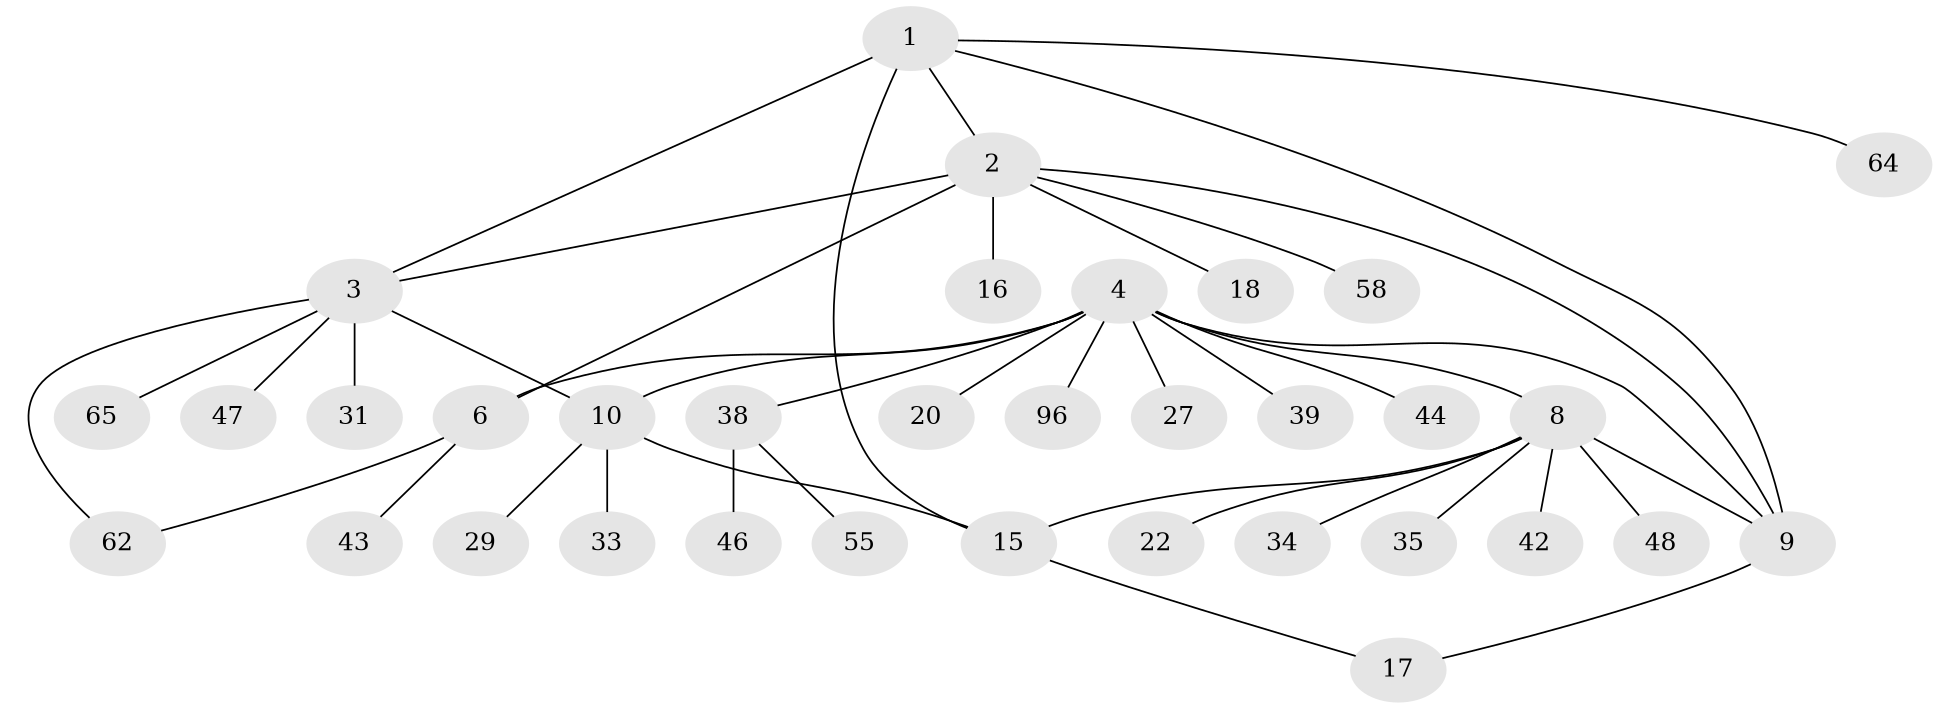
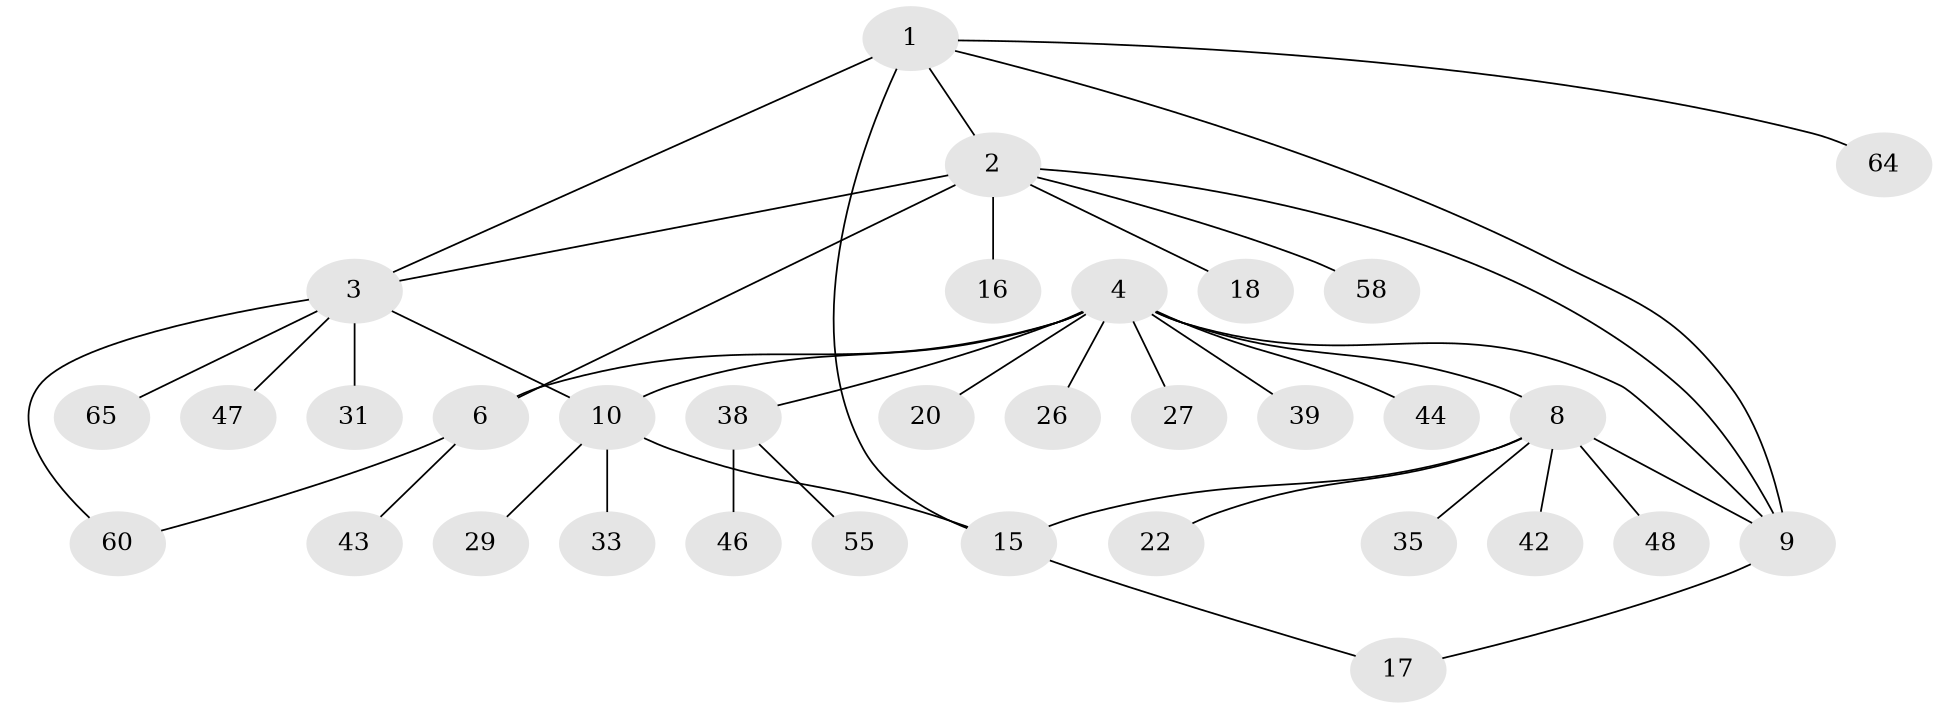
node "96": label "96" -> "26"
node "62": label "62" -> "60"
node "34": removed
